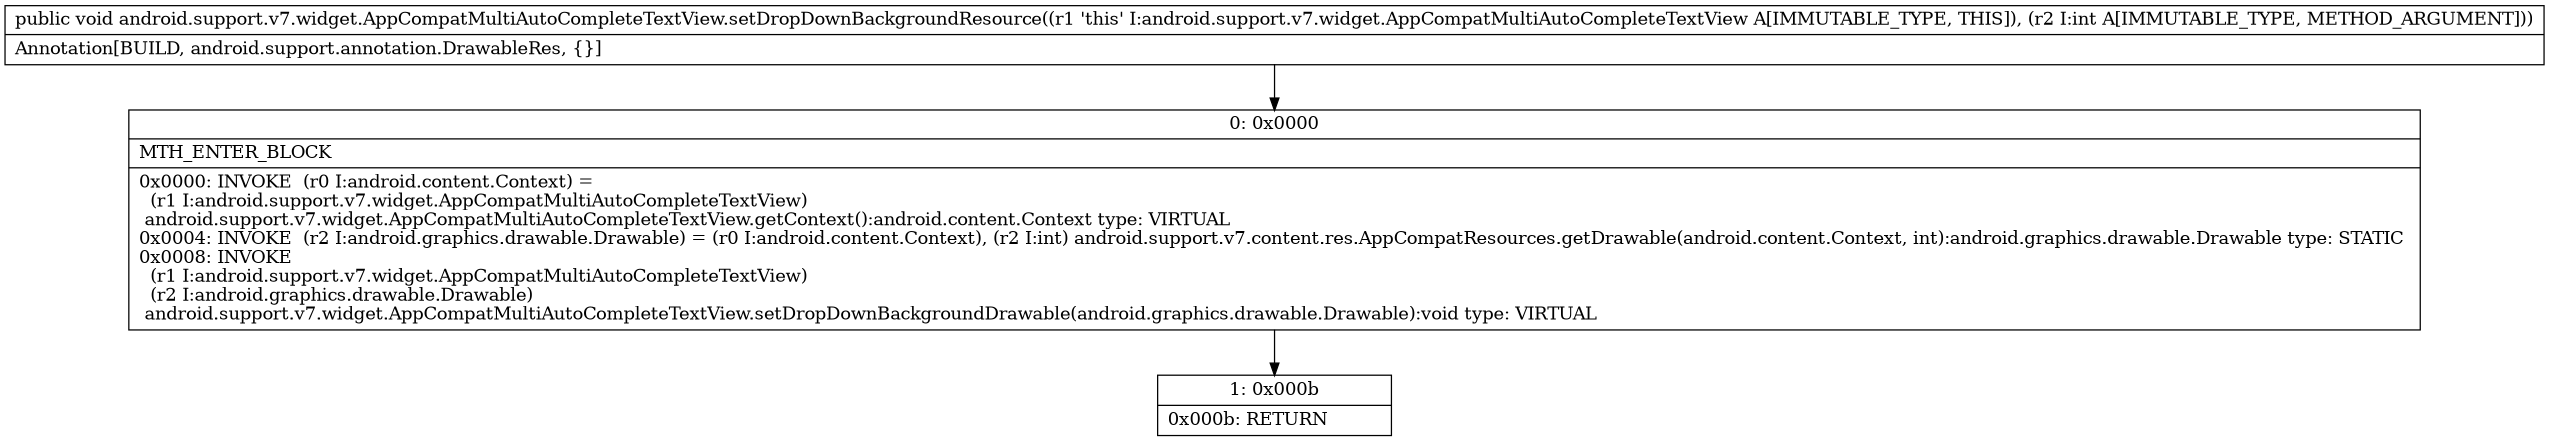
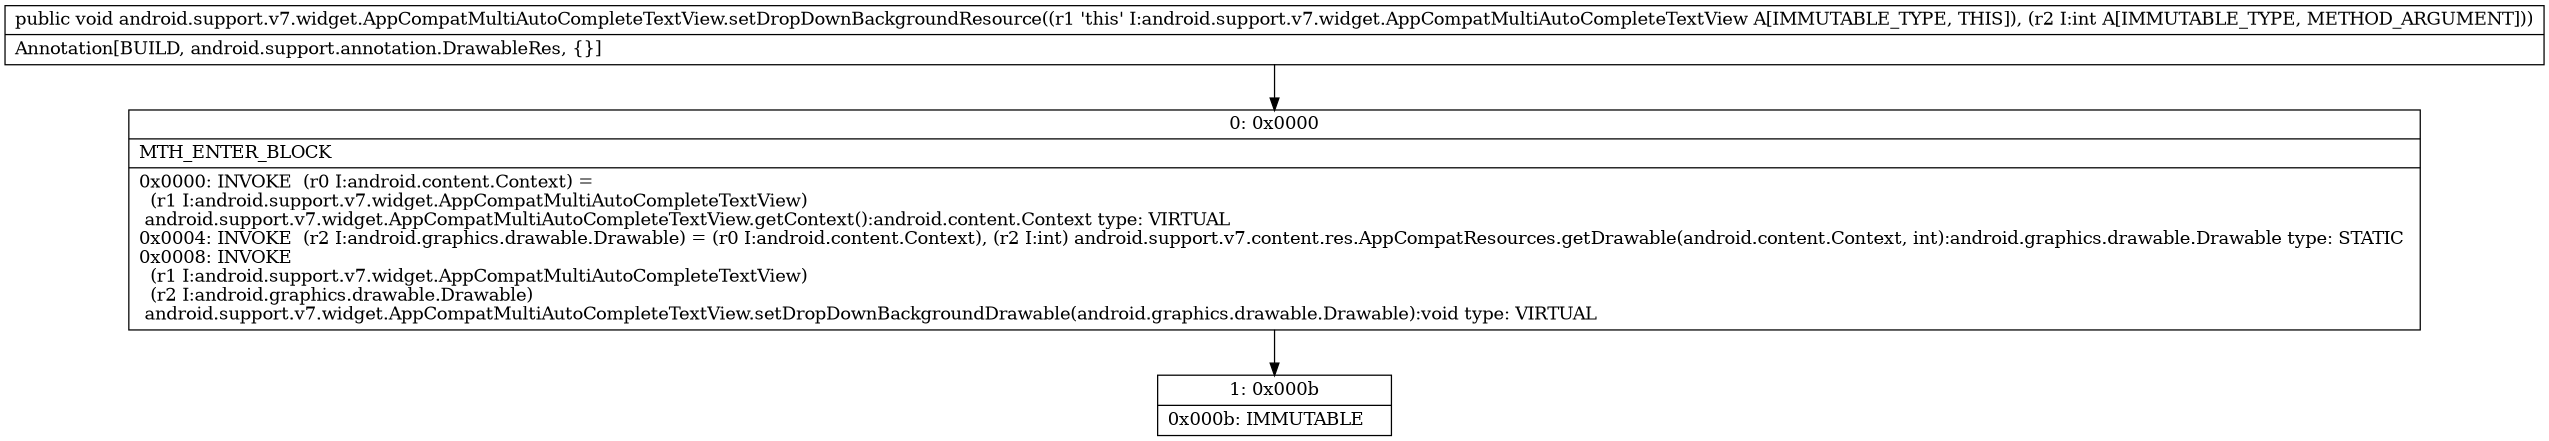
node "1: 0x000b": text "0x000b: RETURN" -> "0x000b: IMMUTABLE"
